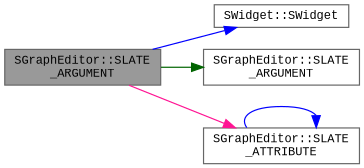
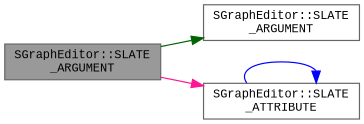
node "SWidget::SWidget": removed
